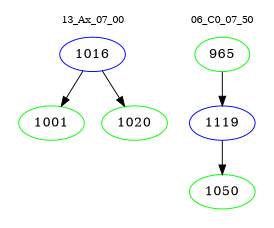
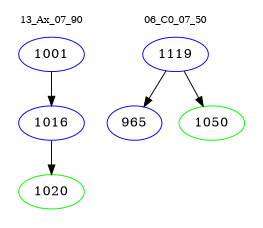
cluster "13_Ax_07_00": label "13_Ax_07_00" -> "13_Ax_07_90"
node "965": color green -> blue
edge "1016" -> "1001": reversed
edge "965" -> "1119": reversed
node "1001": color green -> blue
